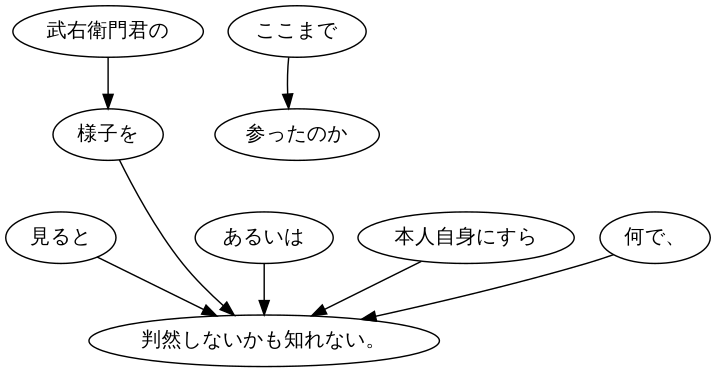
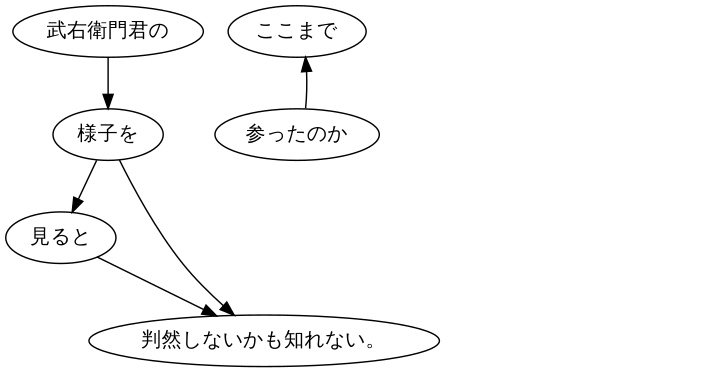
edge "ここまで" -> "参ったのか": reversed
edge "様子を" -> "見ると": added
node "あるいは": removed
node "本人自身にすら": removed
node "何で、": removed
